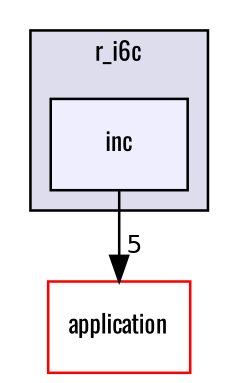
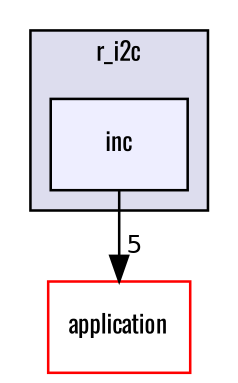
cluster "r_i6c": label "r_i6c" -> "r_i2c"
